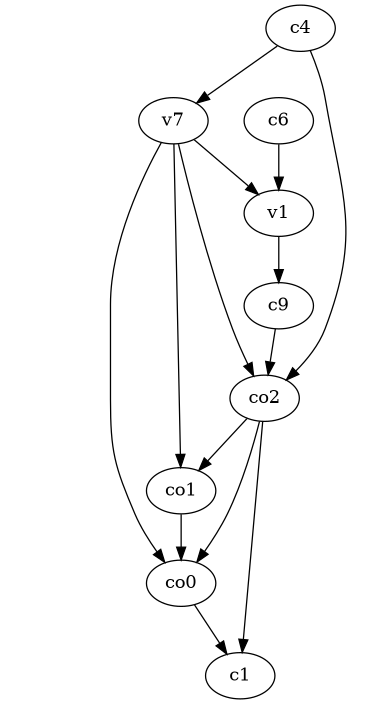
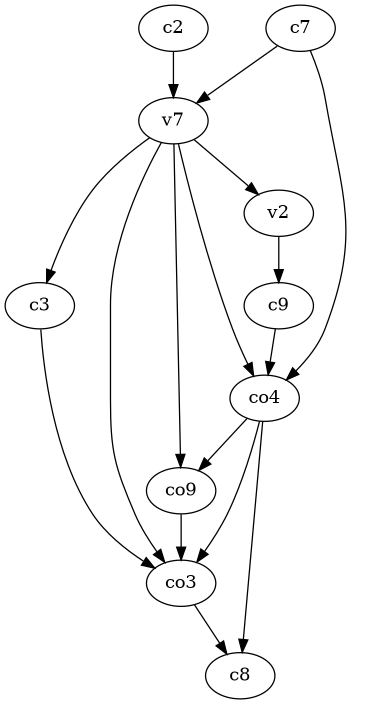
node "c2": added
node "c4": label "c4" -> "c7"
node "c6": removed
node "v1": label "v1" -> "v2"
node "c3": added
node "co2": label "co2" -> "co4"
node "co1": label "co1" -> "co9"
node "co0": label "co0" -> "co3"
node "c1": label "c1" -> "c8"
